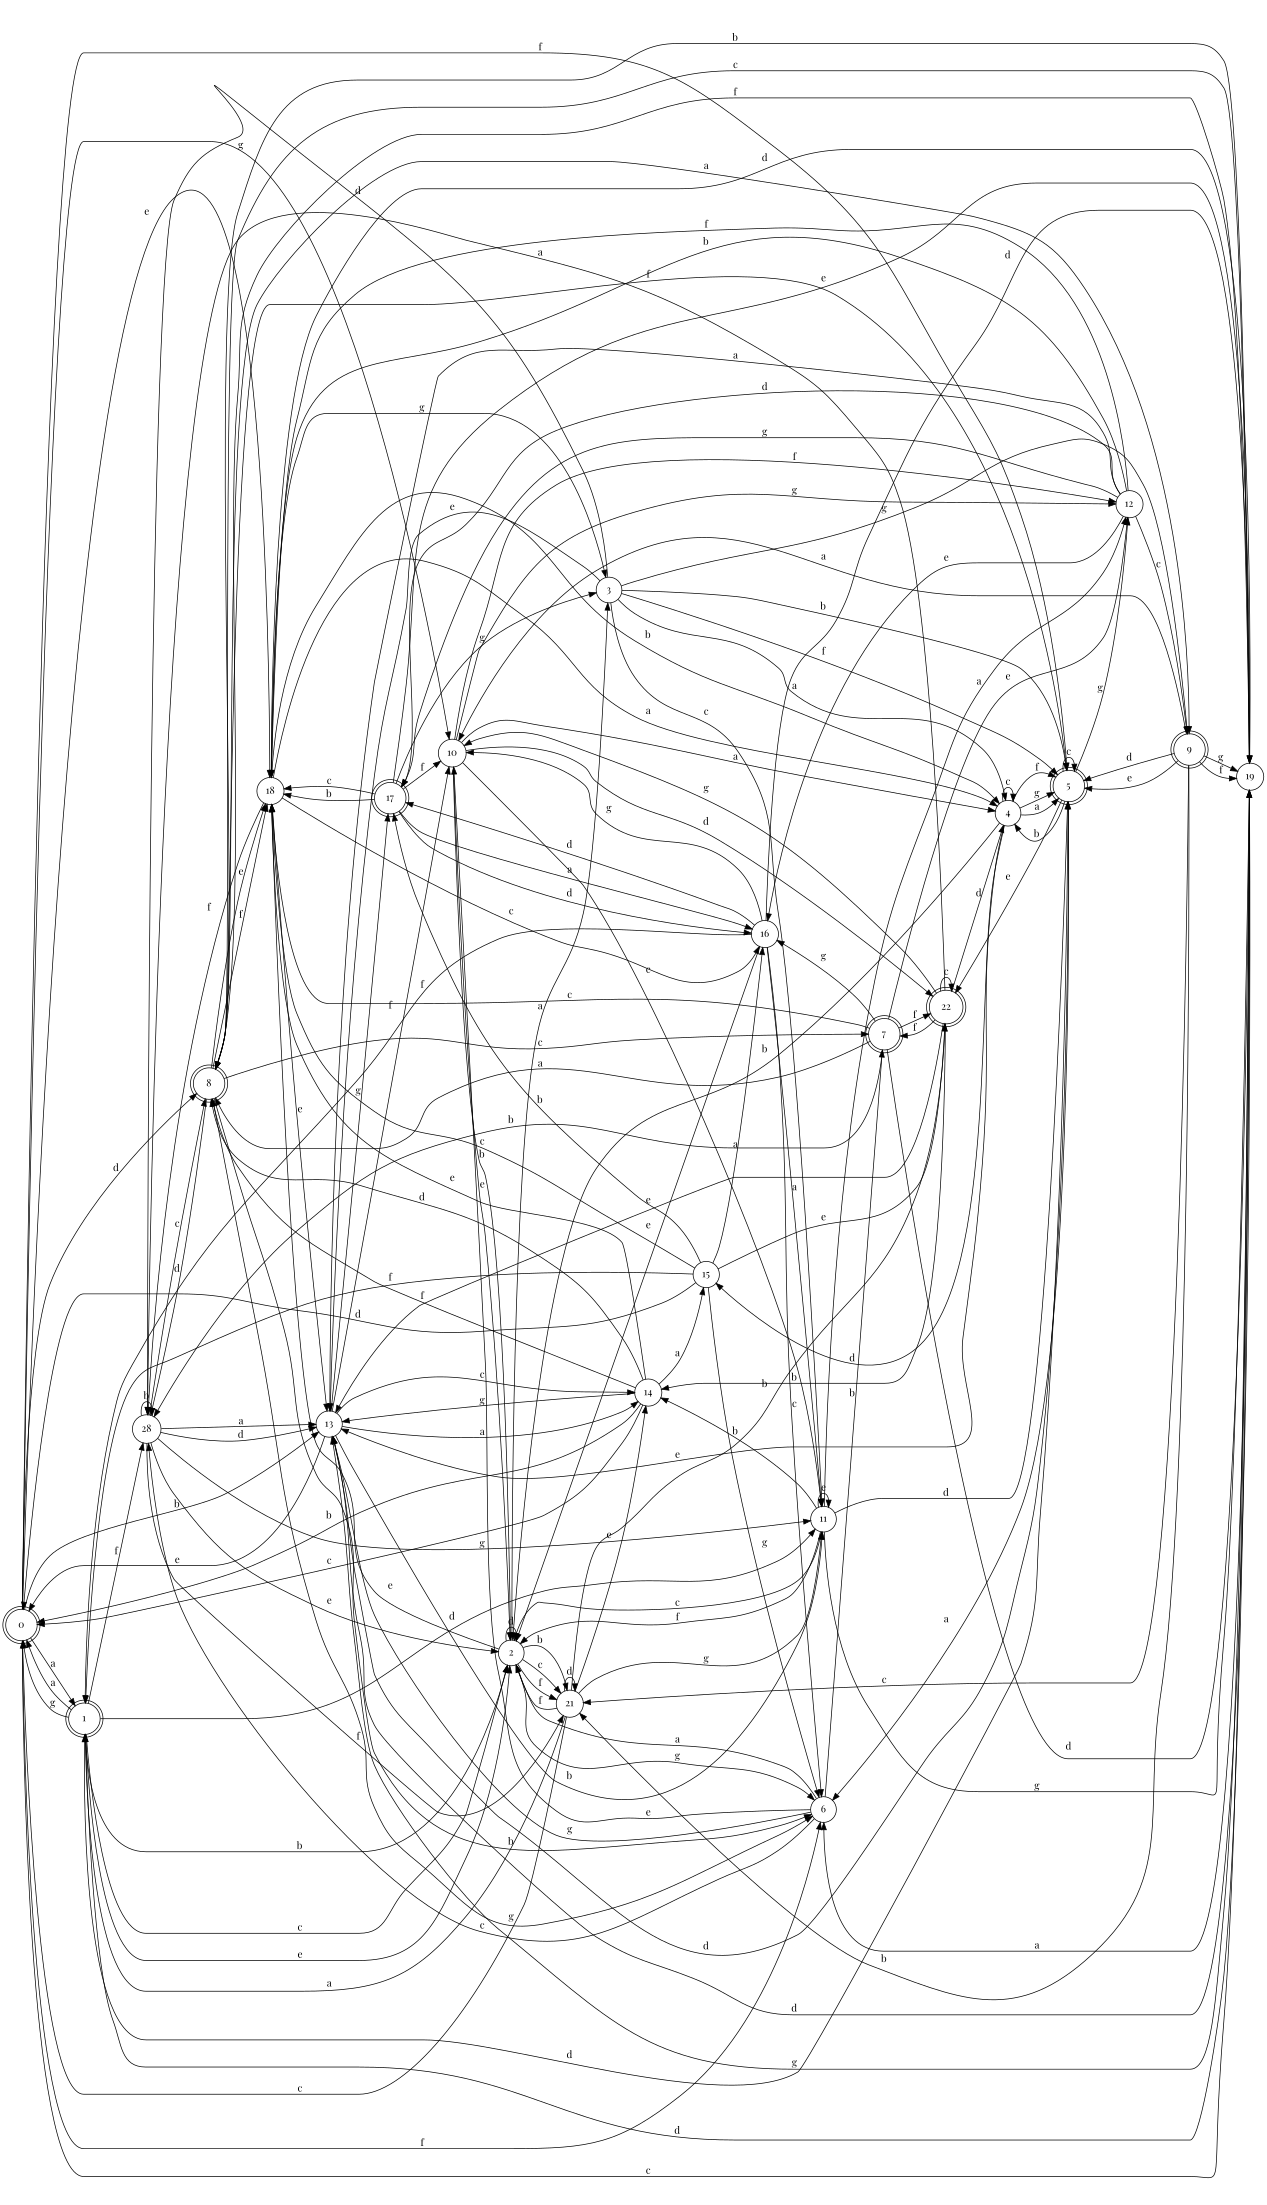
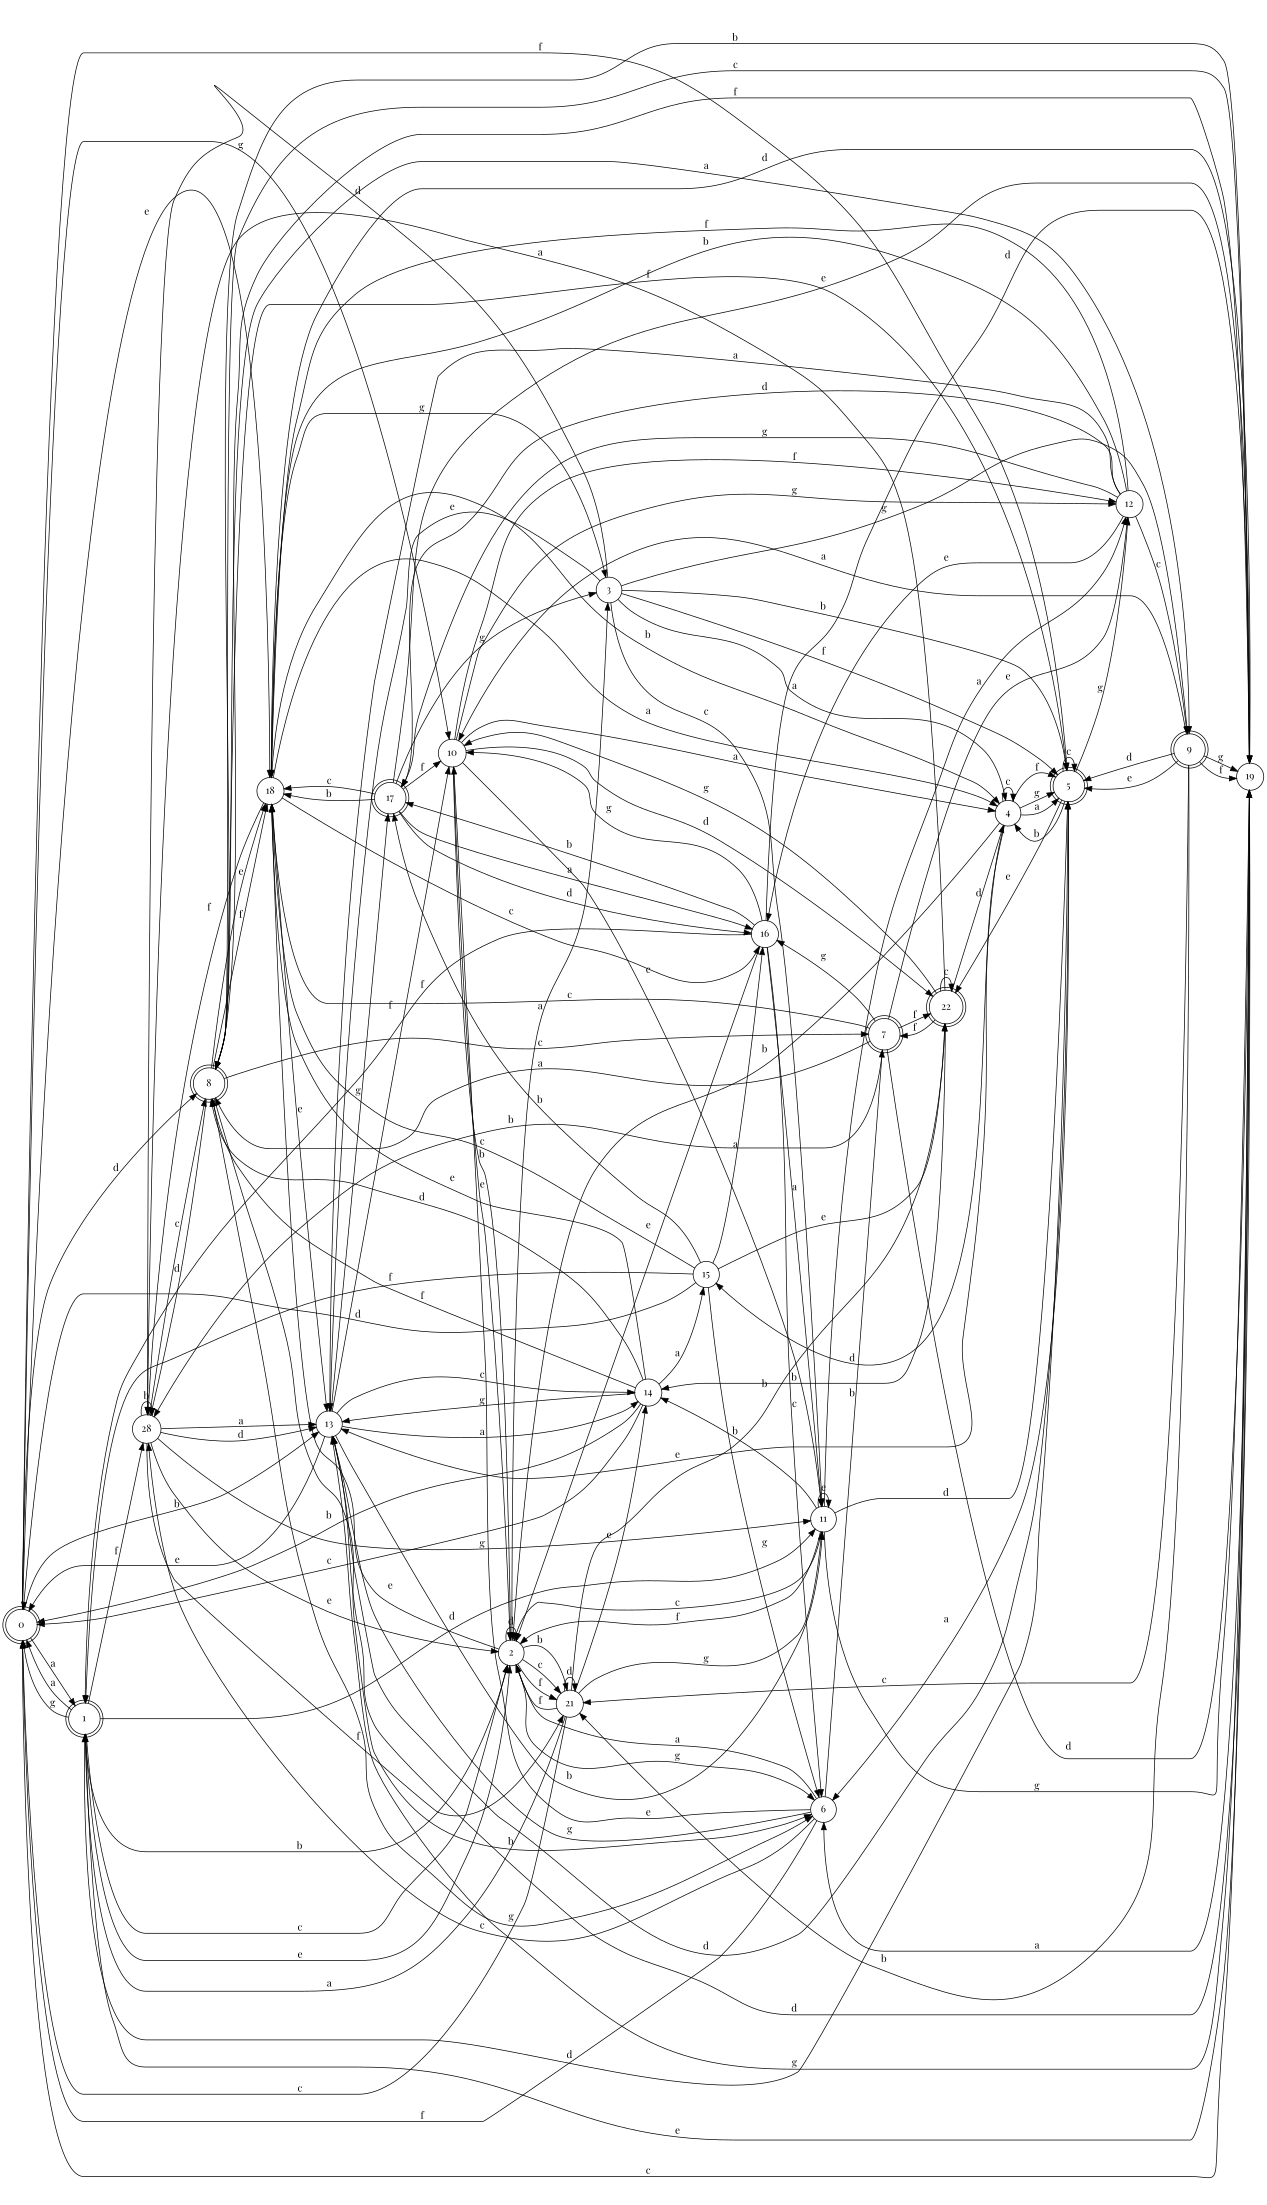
edge "16" -> "17": label "d" -> "b"
edge "22" -> "13": removed, label "e"
edge "19" -> "1": label "d" -> "e"
edge "0" -> "6": reversed
